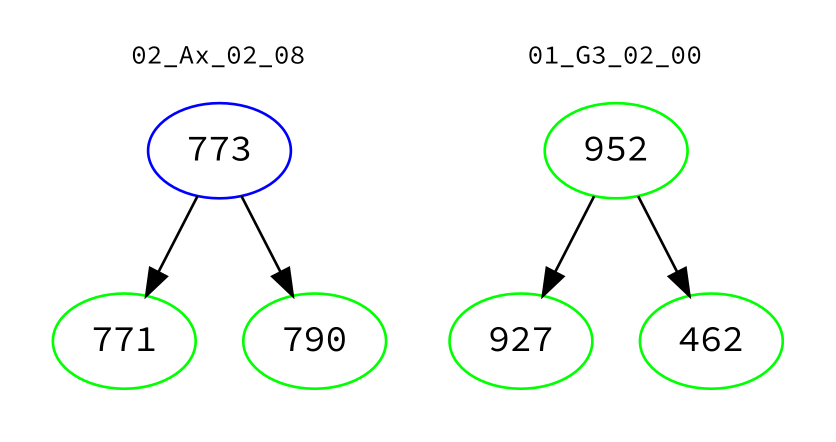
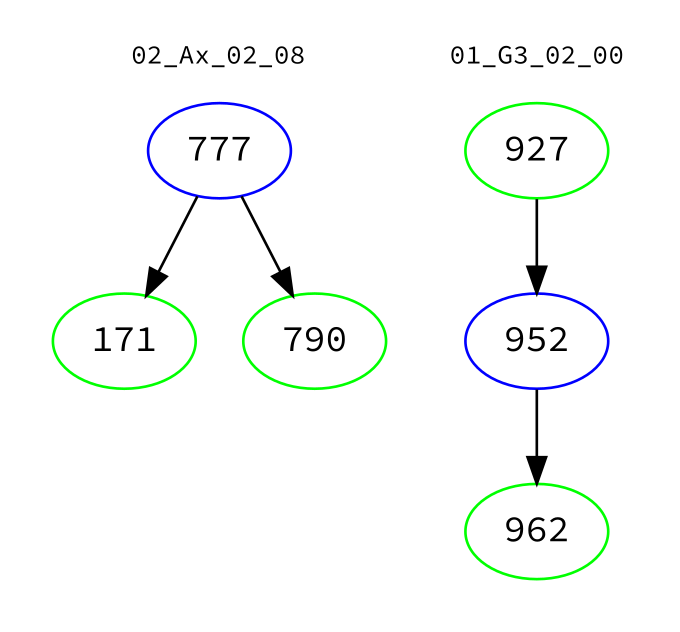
node "773": label "773" -> "777"
node "952": color green -> blue
edge "952" -> "927": reversed
node "771": label "771" -> "171"
node "462": label "462" -> "962"
